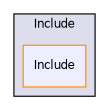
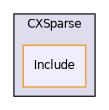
cluster "Include": label "Include" -> "CXSparse"
